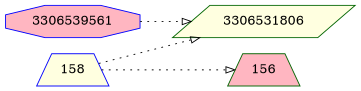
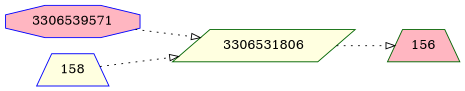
node "3306539561": label "3306539561" -> "3306539571"
edge "158" -> "156": now "3306531806" -> "156"
